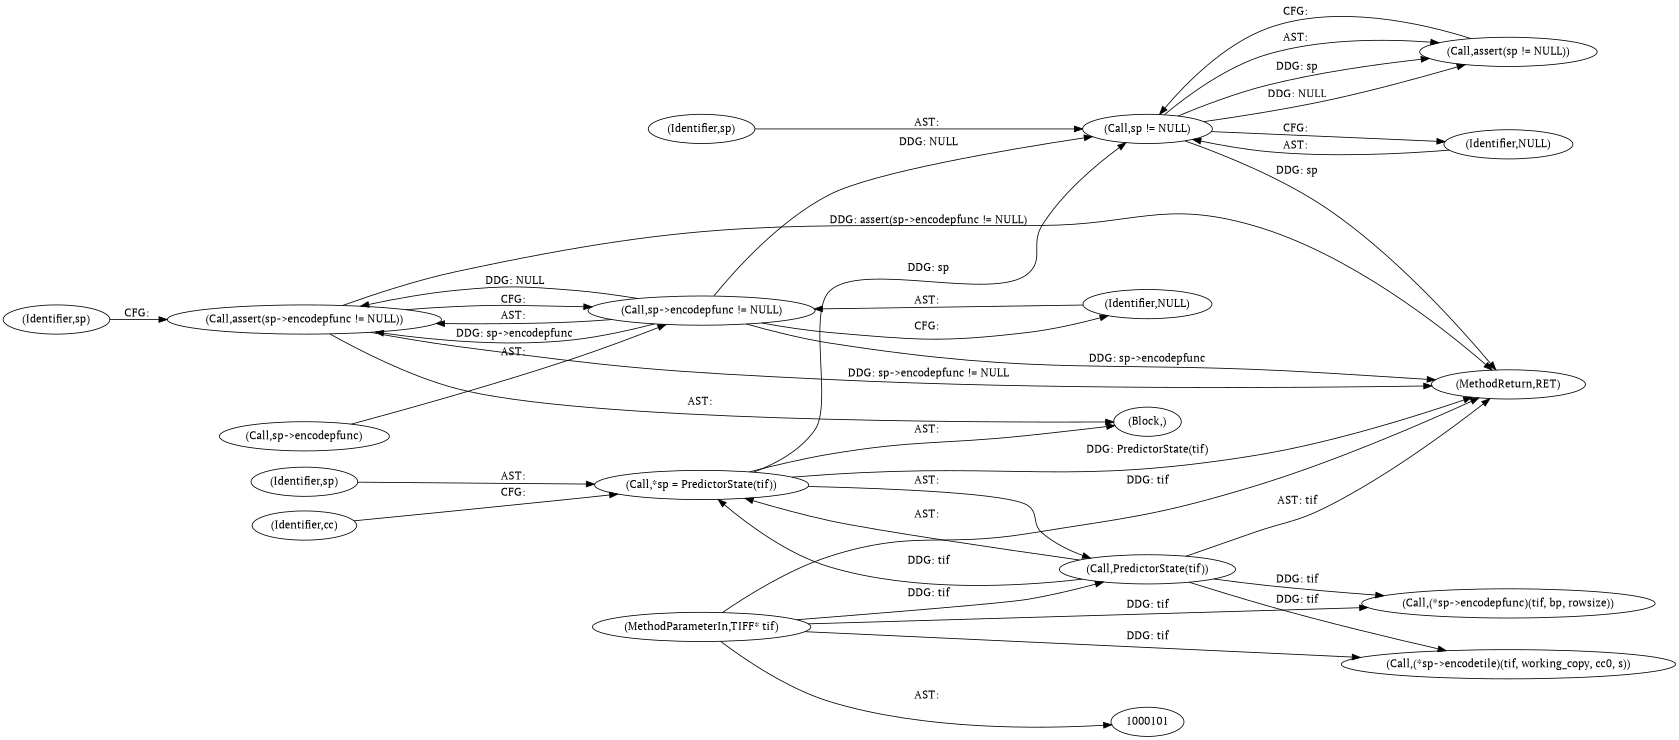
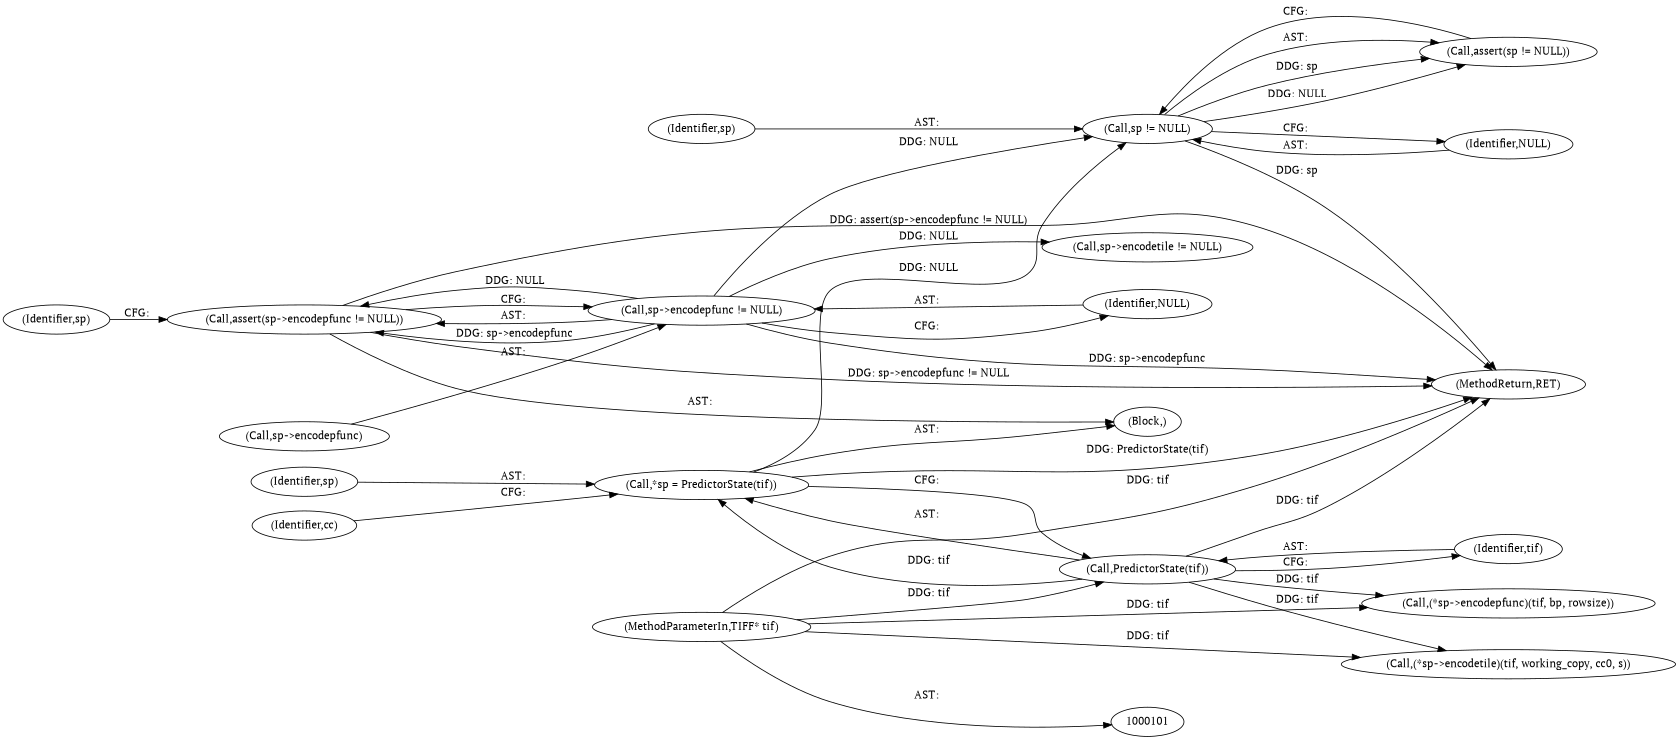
node "(Call,sp->encodetile != NULL)": added
edge "(Call,*sp = PredictorState(tif))" -> "(Call,sp != NULL)": label "DDG: sp" -> "DDG: NULL"
edge "(Call,*sp = PredictorState(tif))" -> "(Call,PredictorState(tif))": label "AST: " -> "CFG: "
edge "(Call,PredictorState(tif))" -> "(MethodReturn,RET)": label "AST: tif" -> "DDG: tif"
node "(Identifier,tif)": added
